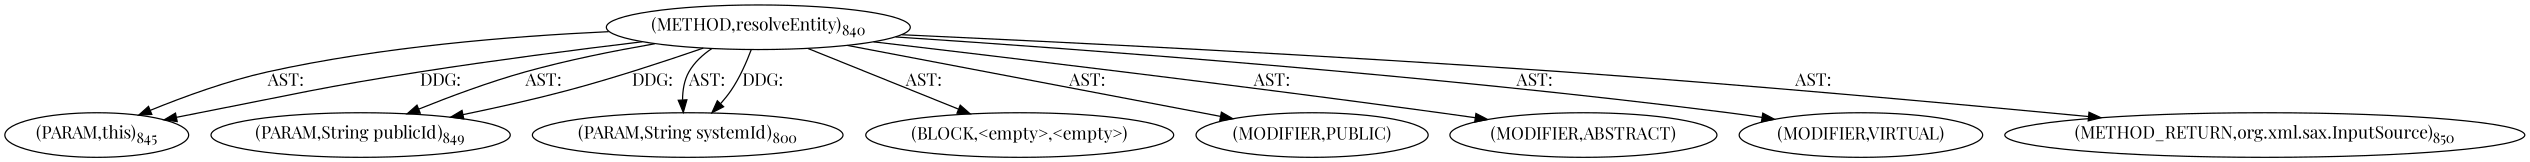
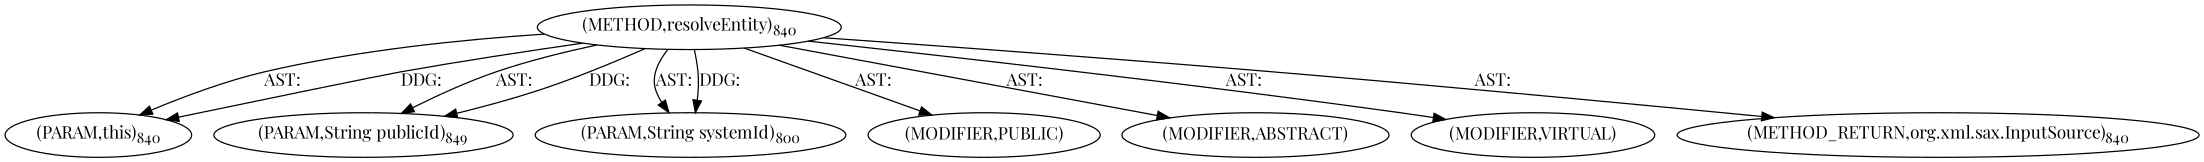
node "(PARAM,this)": text "845" -> "840"
node "(METHOD_RETURN,org.xml.sax.InputSource)": text "850" -> "840"
node "(BLOCK,<empty>,<empty>)": removed
